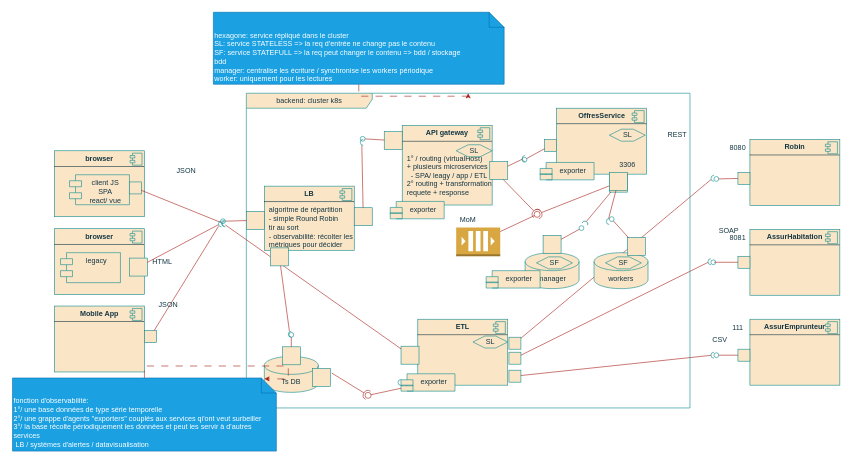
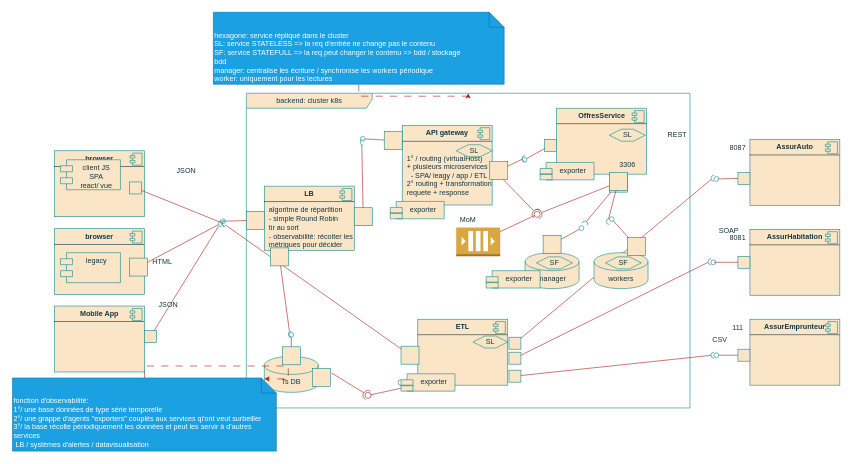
node "Robin": label "Robin" -> "AssurAuto"
node "8080": label "8080" -> "8087"
node "client JS SPA react/ vue": moved (99, 190) -> (90, 175)
